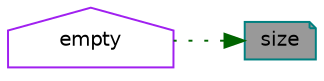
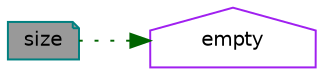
edge "empty" -> "size": reversed
